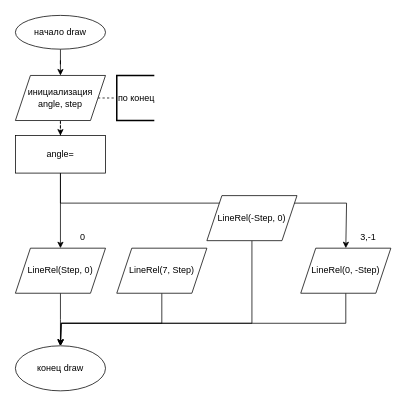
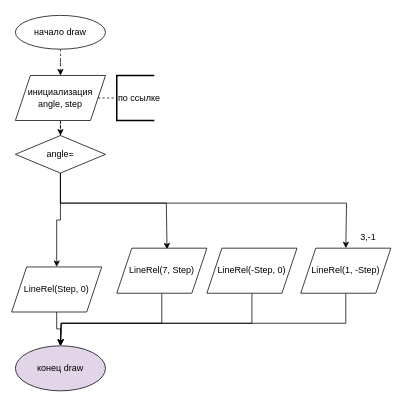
edge "начало draw" -> "инициализация angle, step": style solid -> dashed
node "по конец": label "по конец" -> "по ссылке"
node "angle=": shape rectangle -> diamond
node "LineRel(-Step, 0)": moved (252, 218) -> (252, 270)
edge "angle=" -> "LineRel(7, Step)": added
node "0": removed
node "LineRel(Step, 0)": moved (60, 270) -> (57, 289)
node "LineRel(0, -Step)": label "LineRel(0, -Step)" -> "LineRel(1, -Step)"
node "конец draw": fillcolor #ffffff -> #e1d5e7
